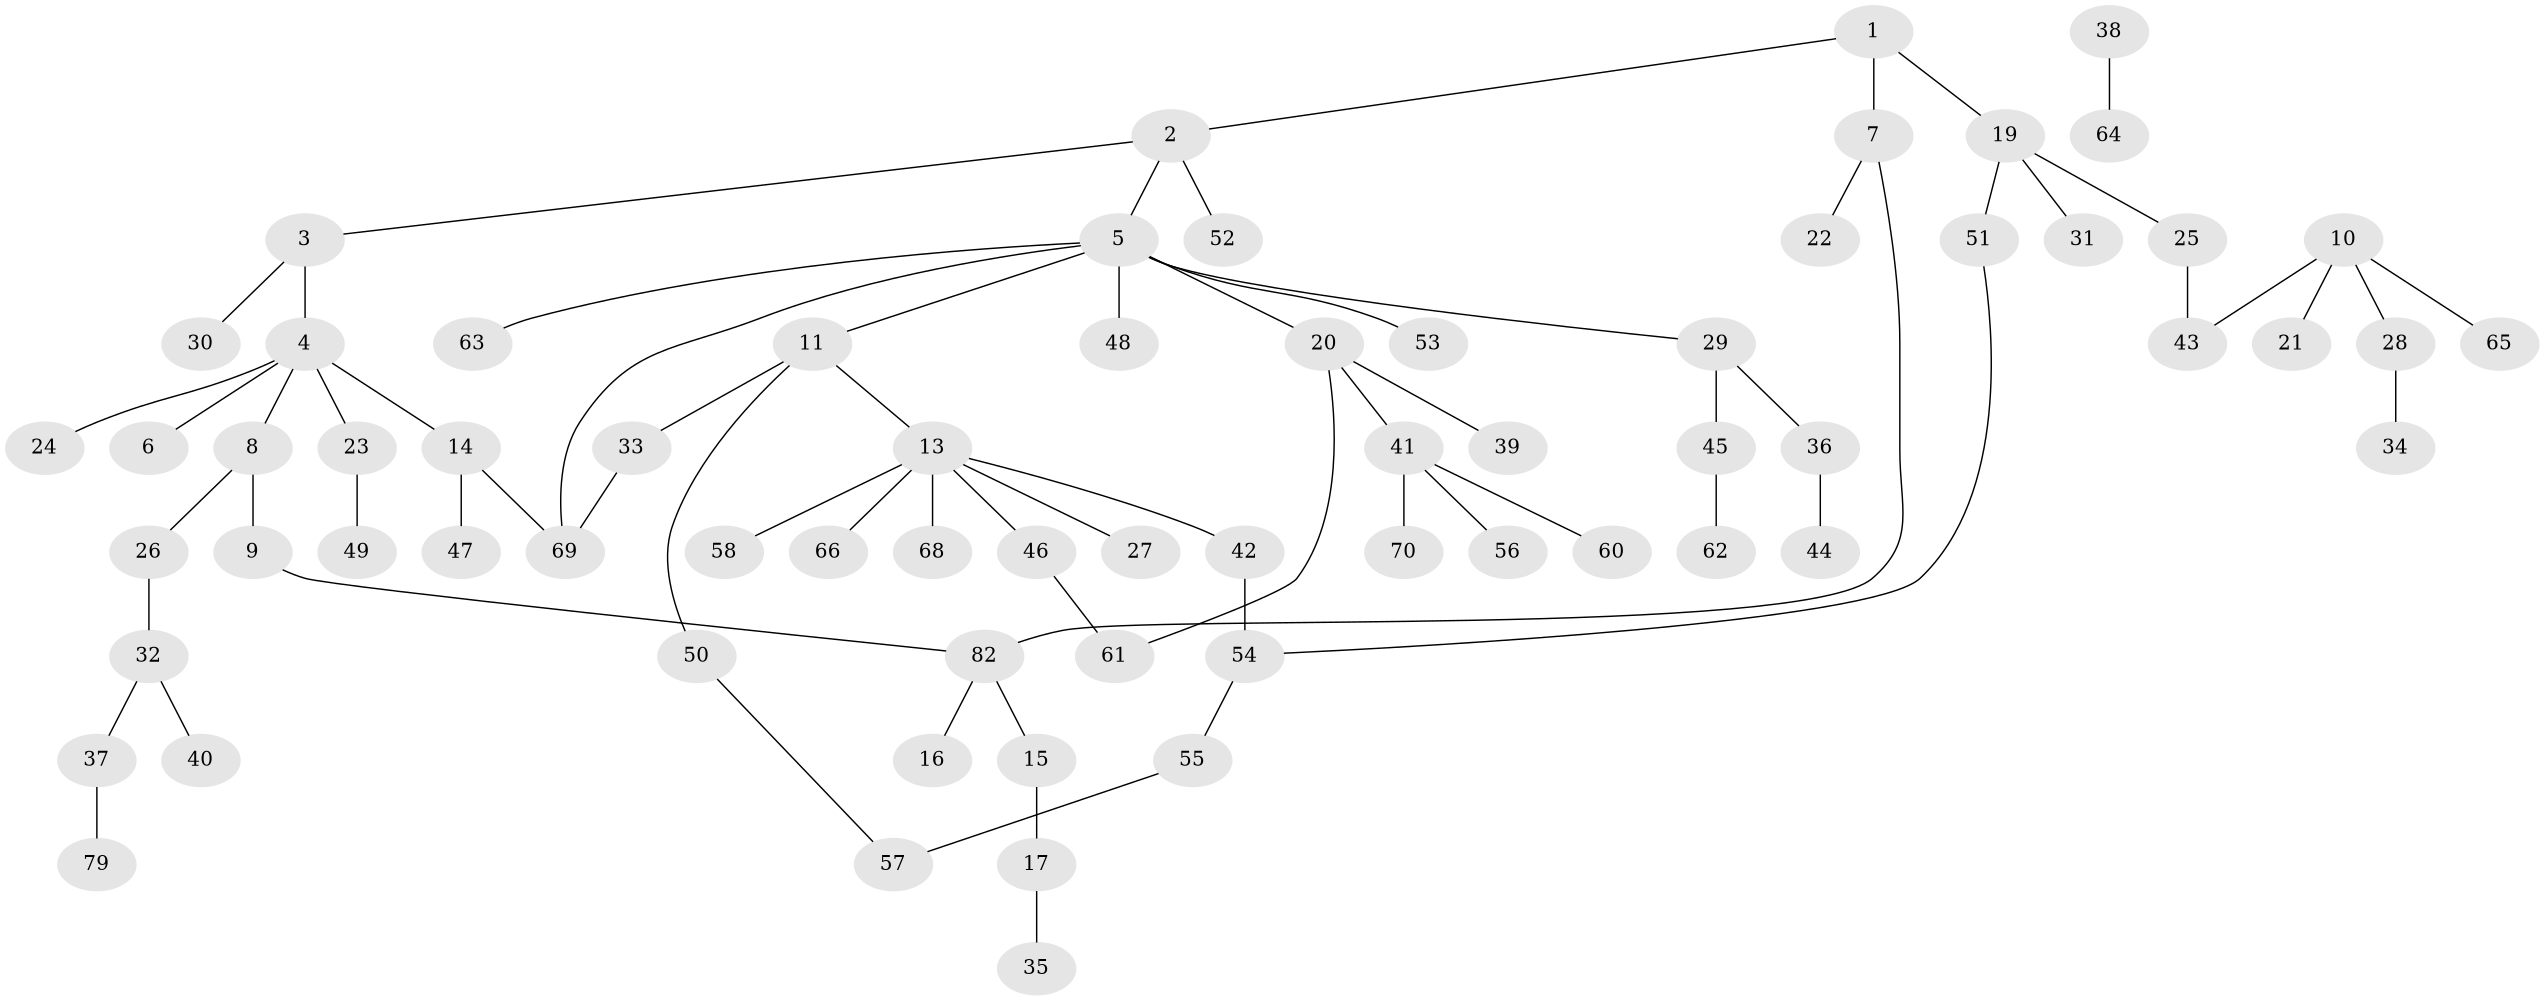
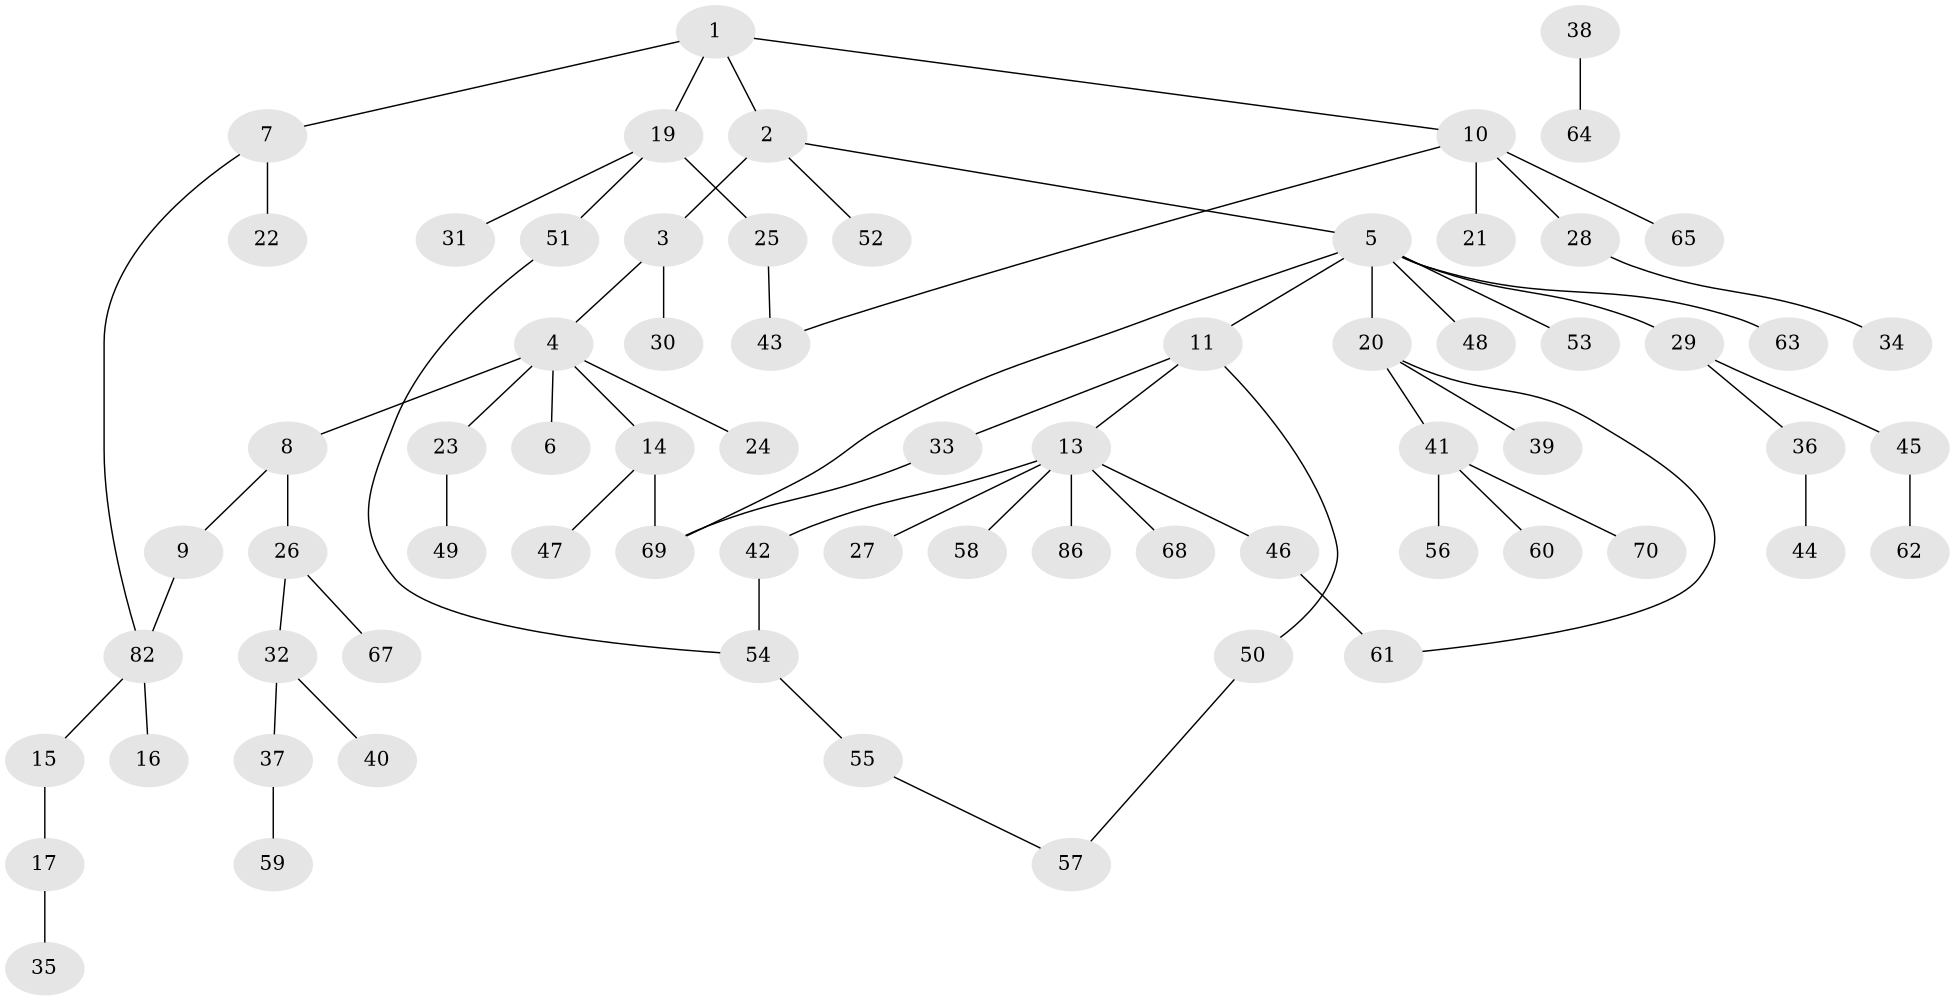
edge "1" -- "10": added
node "66": label "66" -> "86"
node "67": added
node "79": label "79" -> "59"
